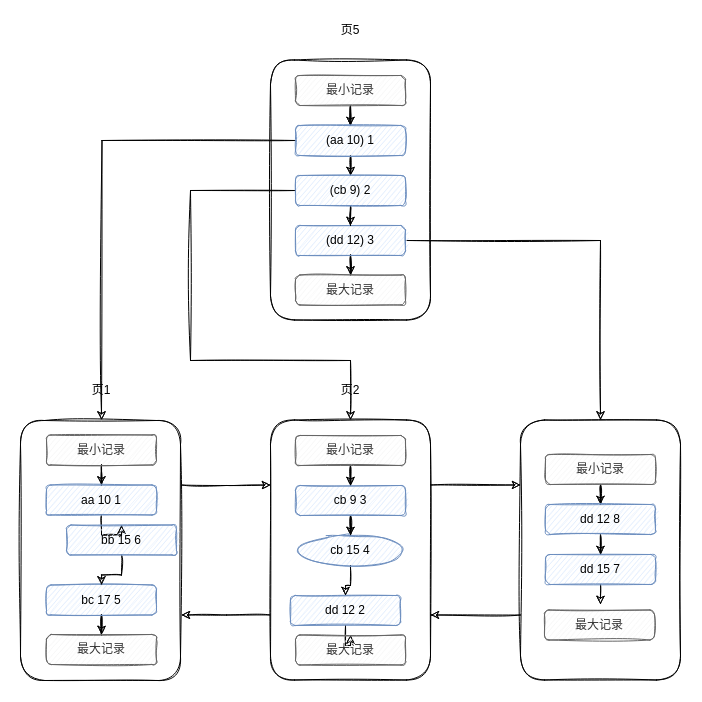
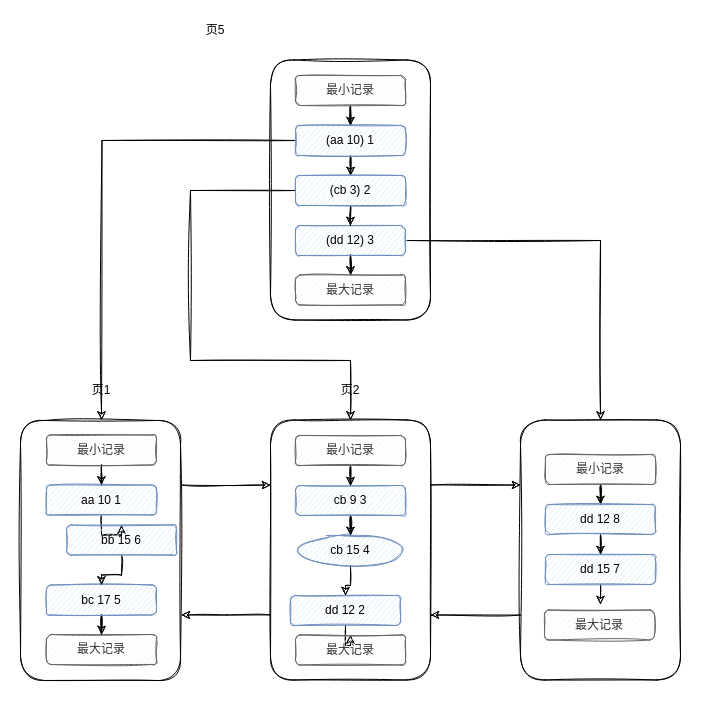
node "页5": moved (351, 31) -> (216, 31)
node "(cb 9) 2": label "(cb 9) 2" -> "(cb 3) 2"
